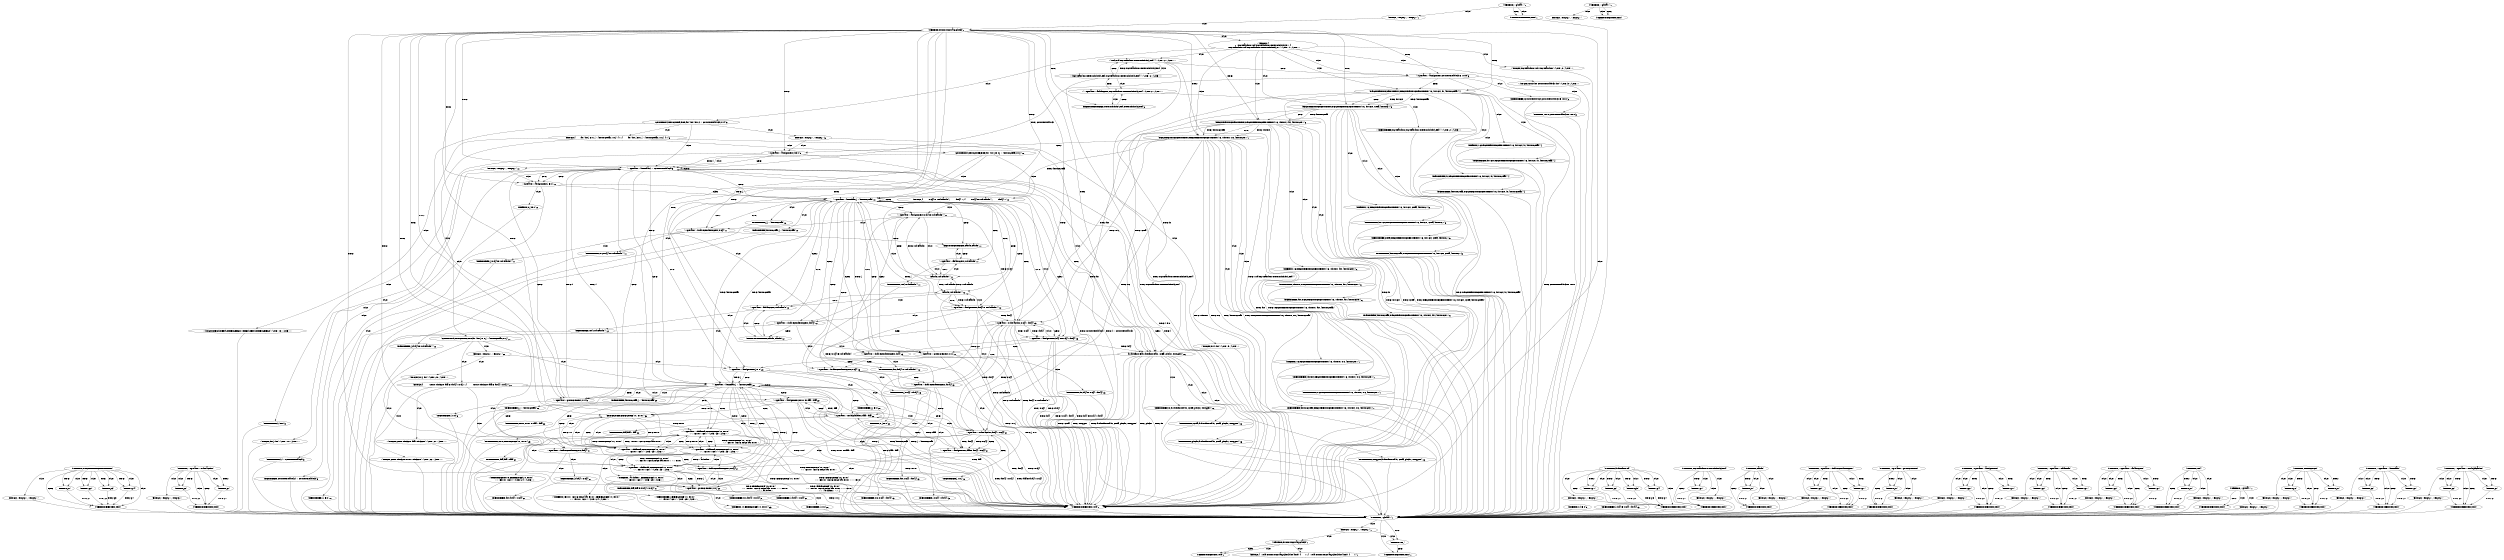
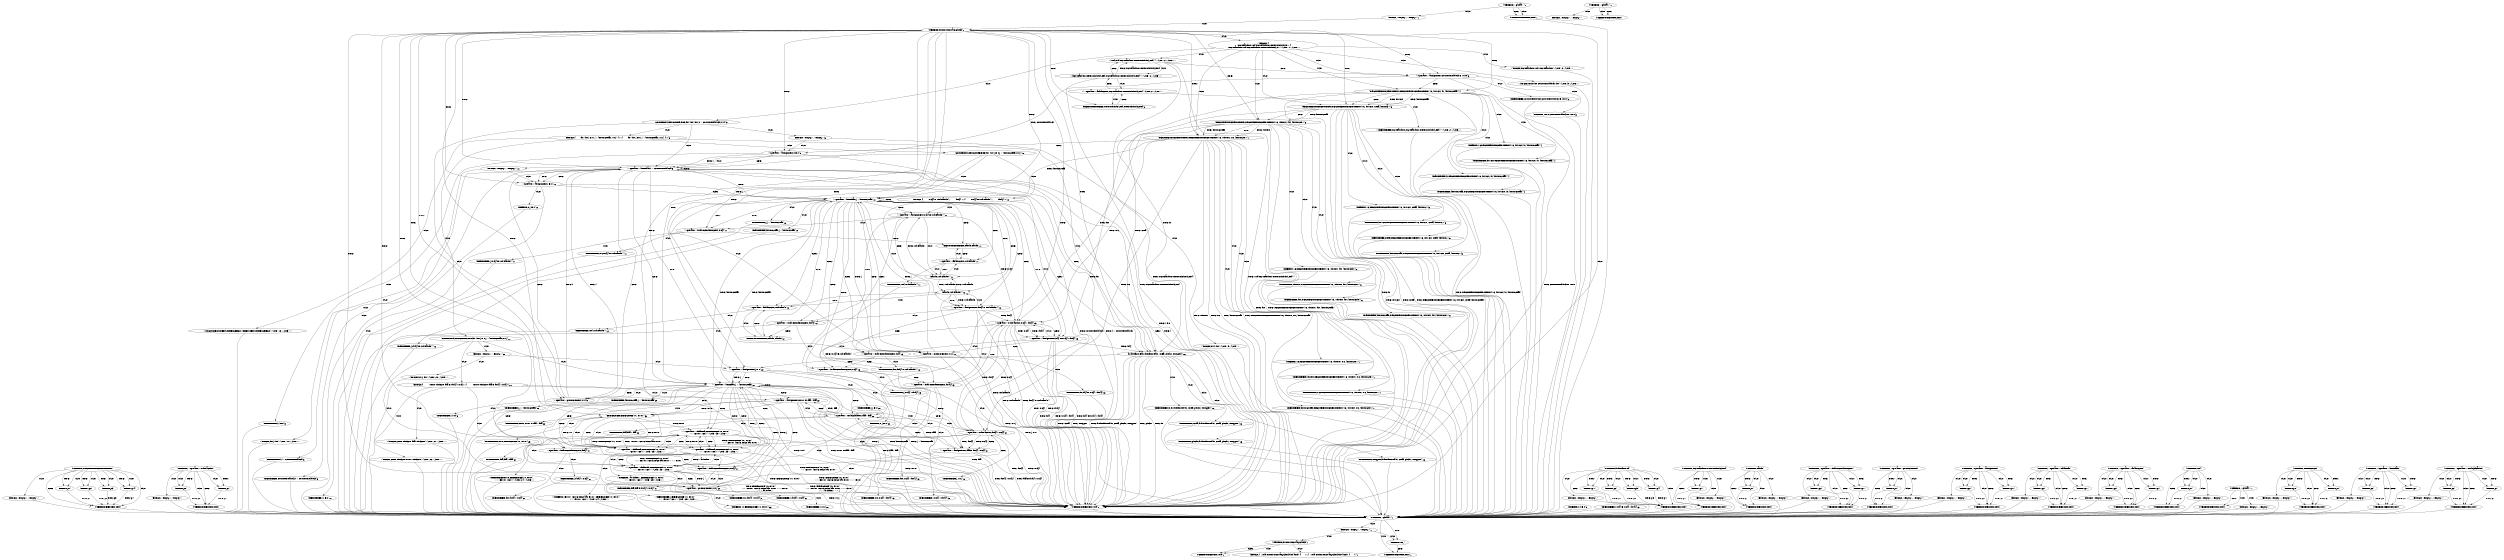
edge "(<operator>.assignment,in[j] = src[j] - dst[j])" -> "(<operator>.indirectIndexAccess,in[j])": label "DDG: p2" -> "AST: "
edge "(<operator>.assignment,error = diff * diff)" -> "(IDENTIFIER,error,error = diff * diff)": added, label "AST:"
